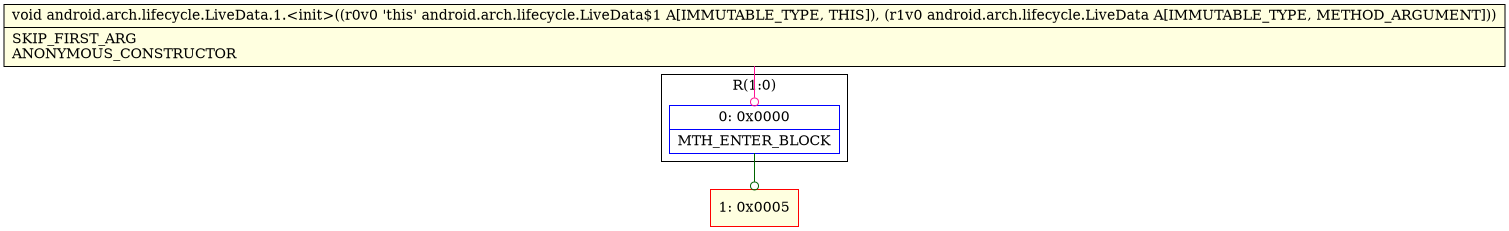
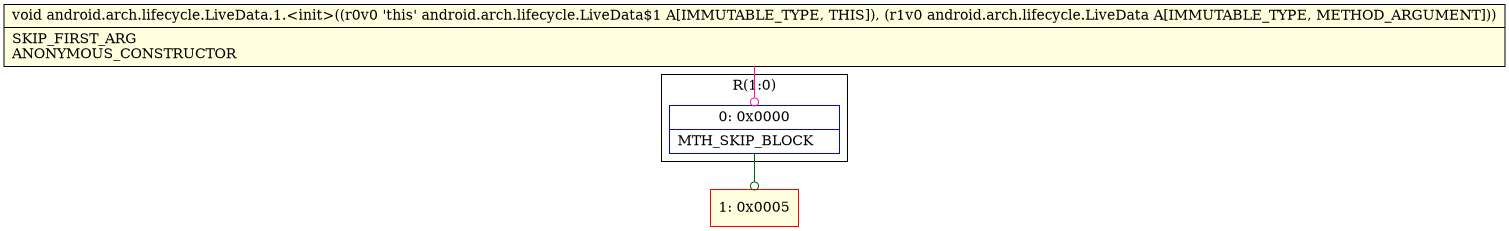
node "0: 0x0000": text "MTH_ENTER_BLOCK" -> "MTH_SKIP_BLOCK"
